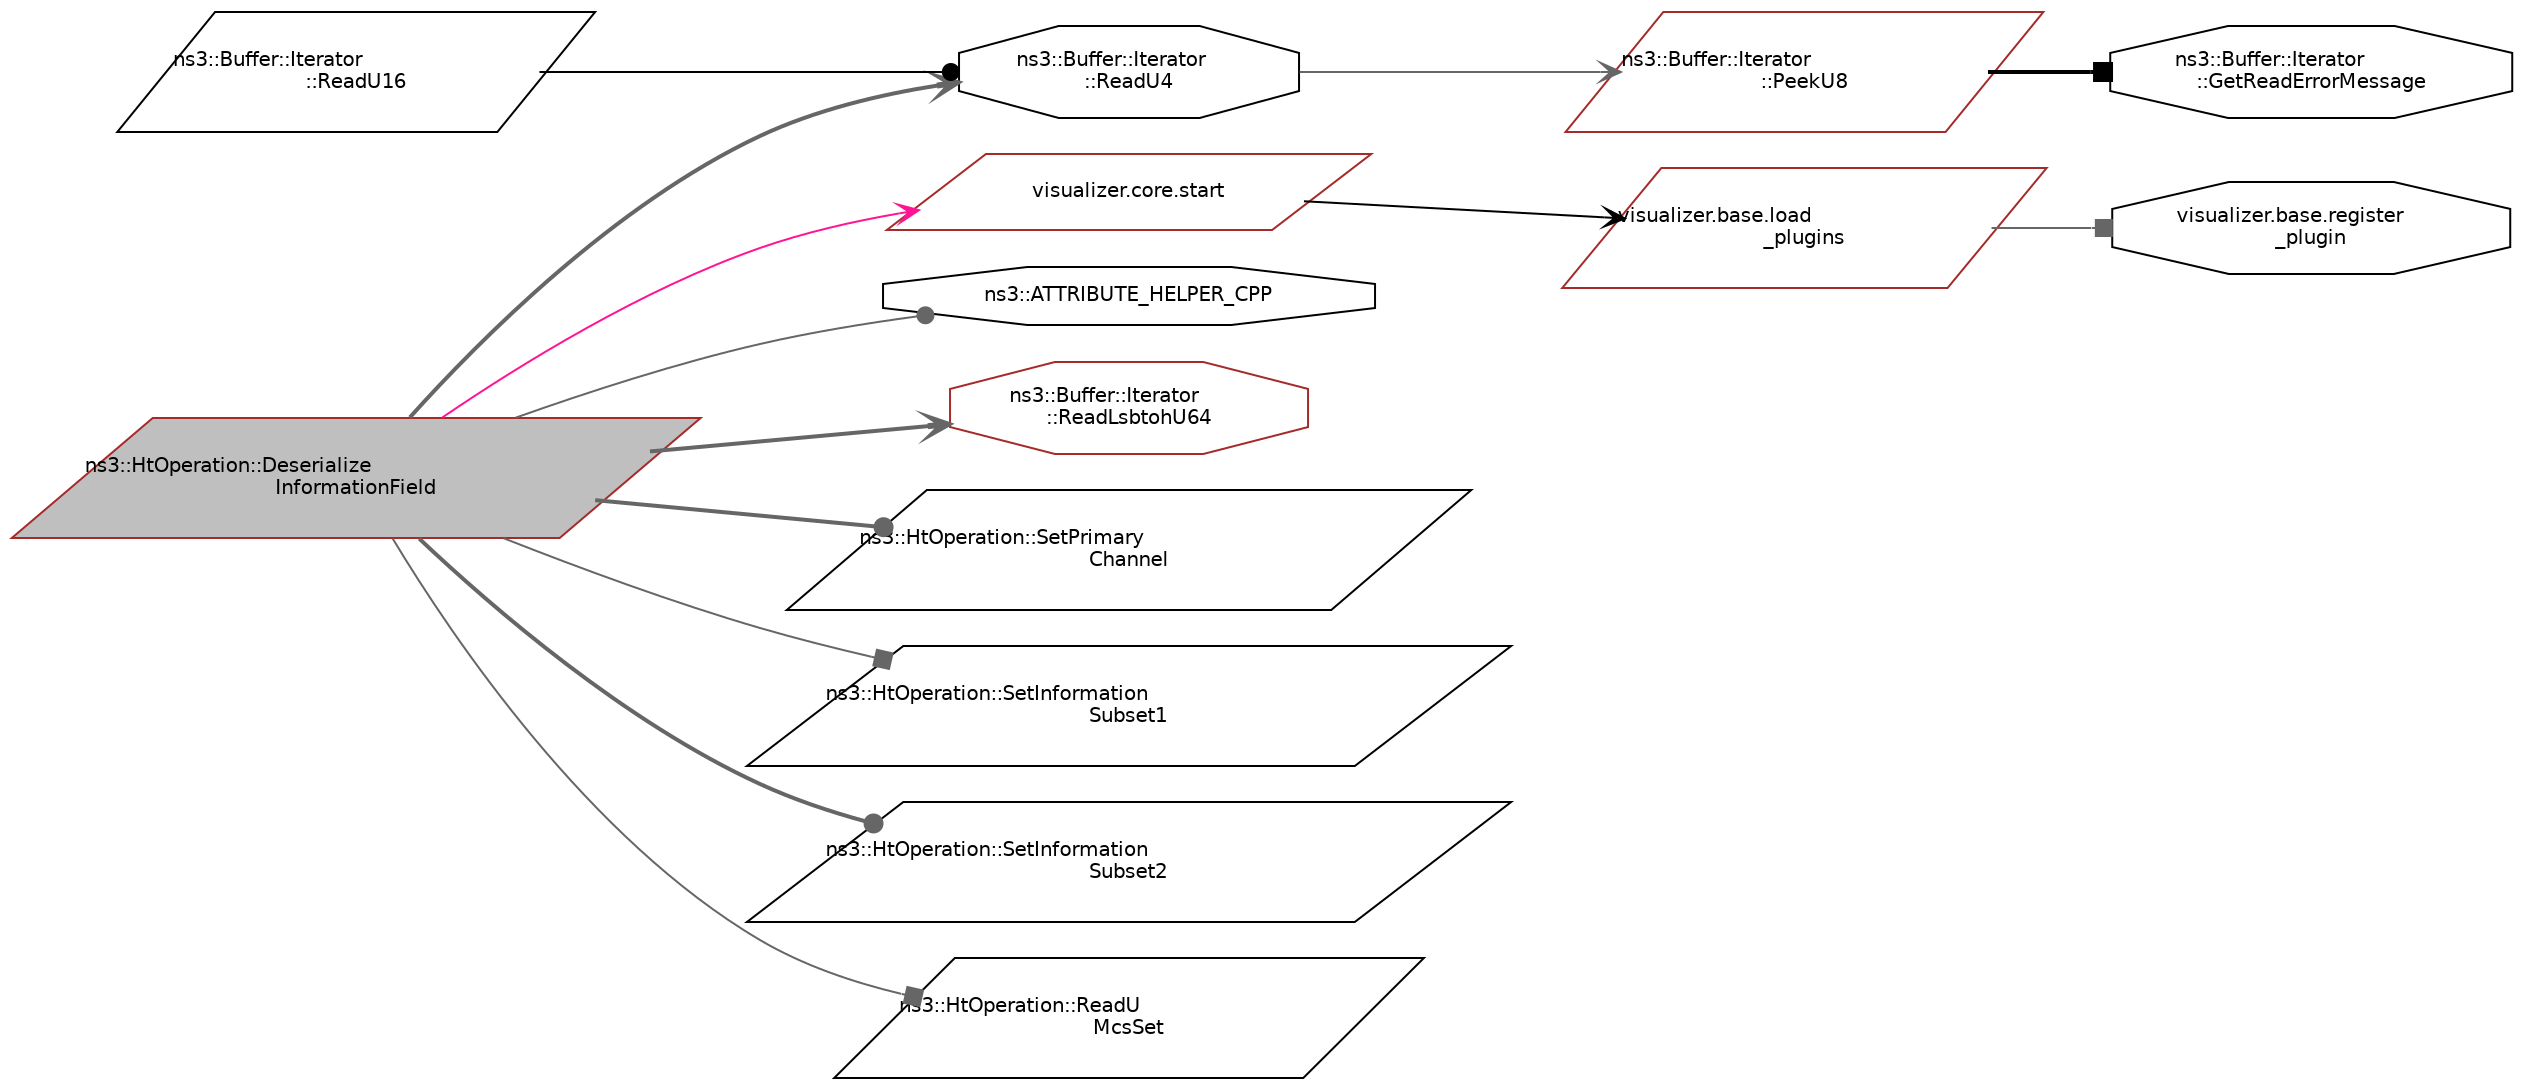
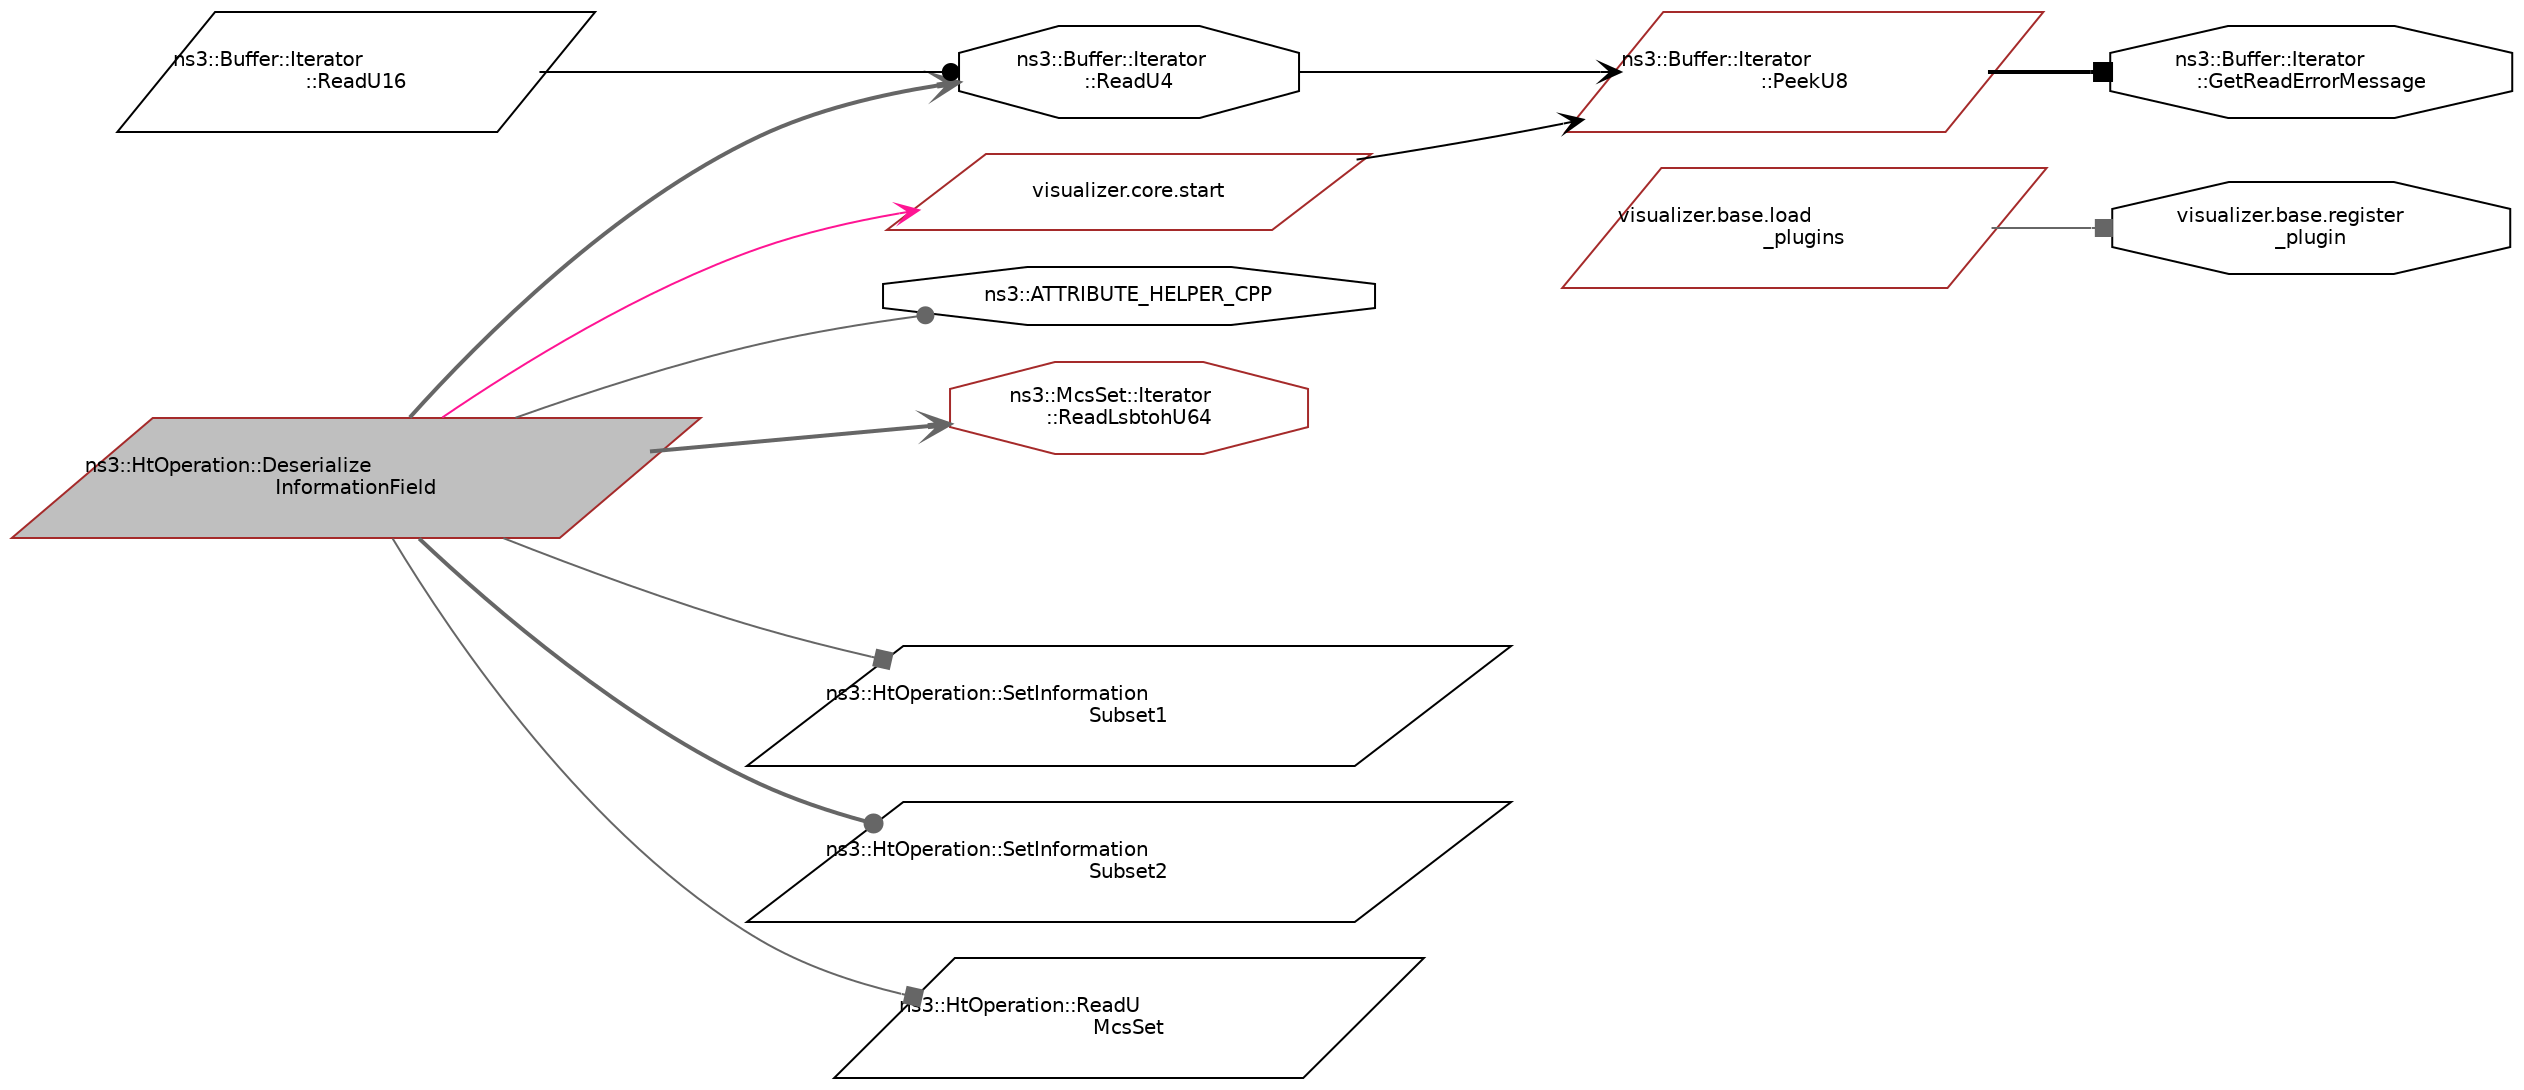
edge "ns3::Buffer::Iterator ::ReadU4" -> "ns3::Buffer::Iterator ::PeekU8": color gray40 -> black
edge "visualizer.core.start" -> "visualizer.base.load _plugins": now "visualizer.core.start" -> "ns3::Buffer::Iterator ::PeekU8"
node "ns3::Buffer::Iterator ::ReadLsbtohU64": label "ns3::Buffer::Iterator ::ReadLsbtohU64" -> "ns3::McsSet::Iterator ::ReadLsbtohU64"
node "ns3::HtOperation::SetPrimary Channel": removed
